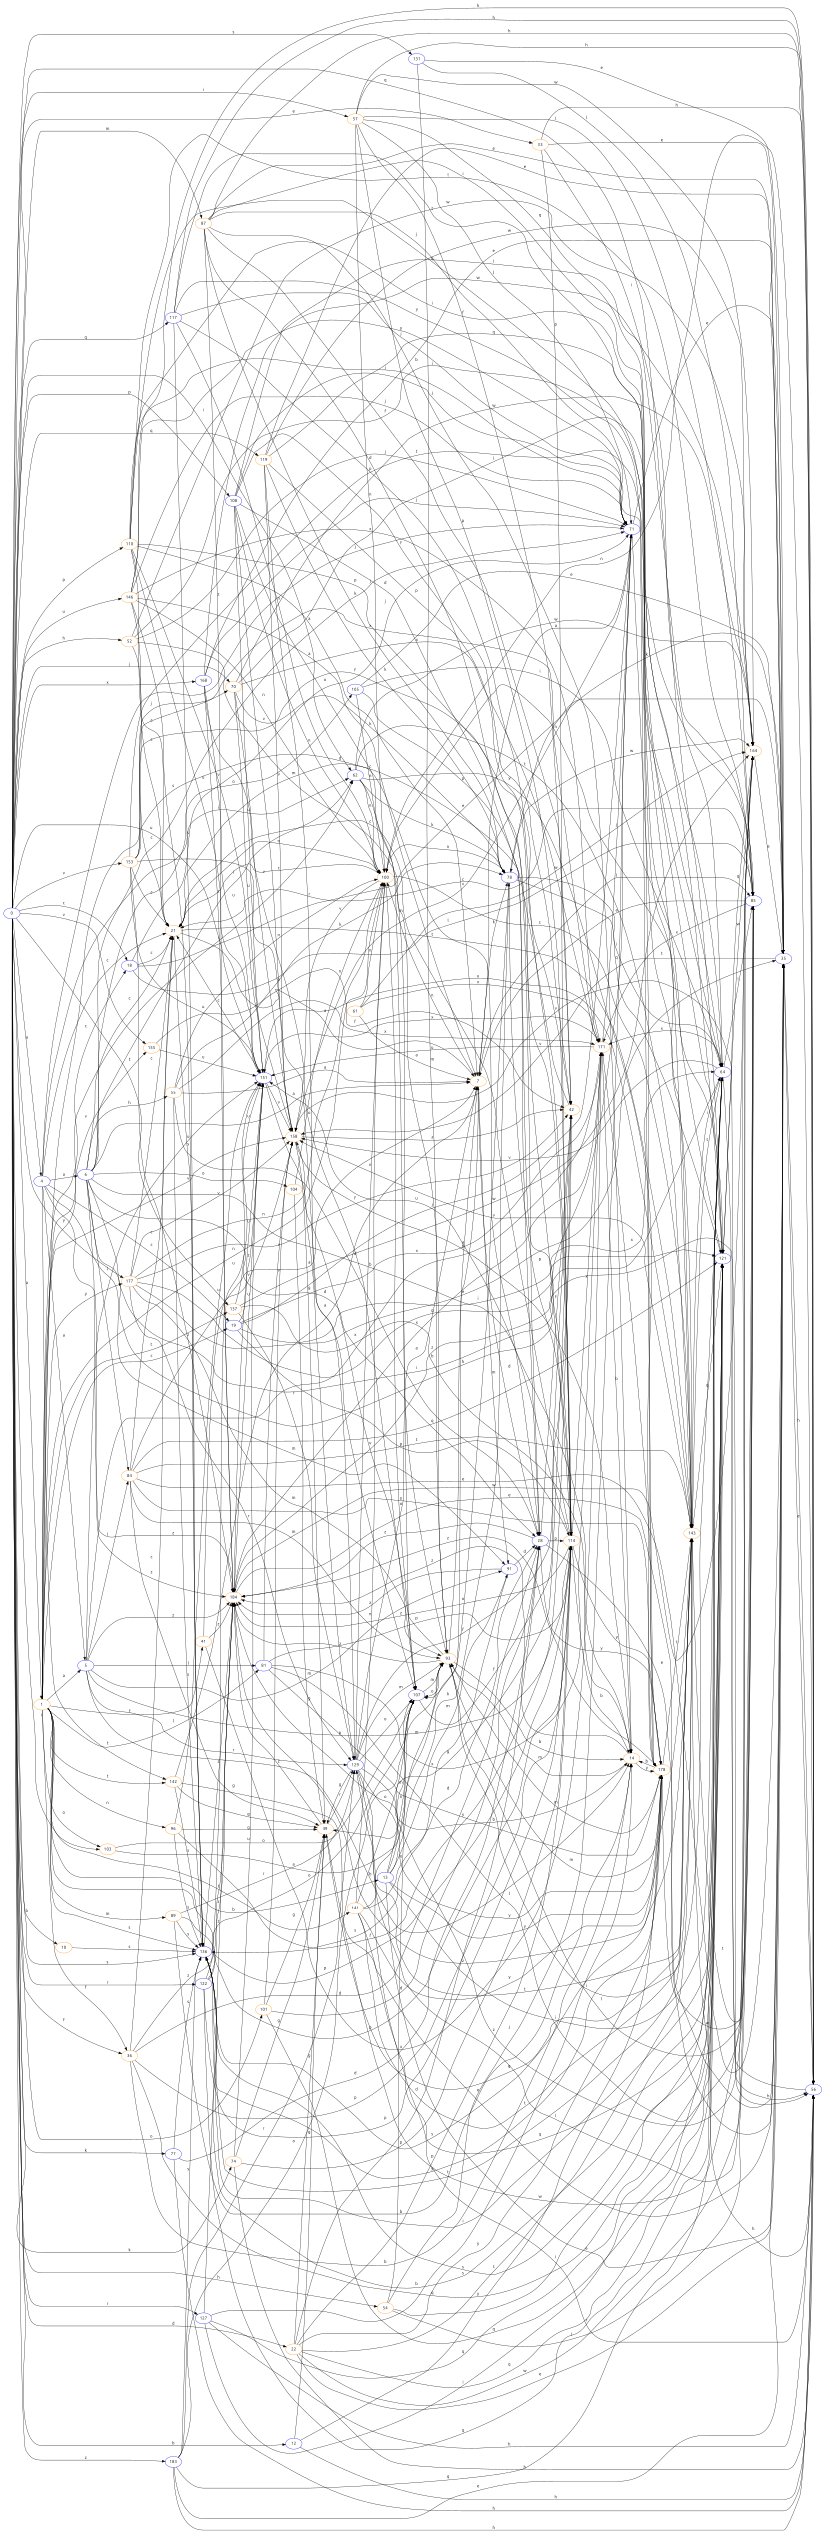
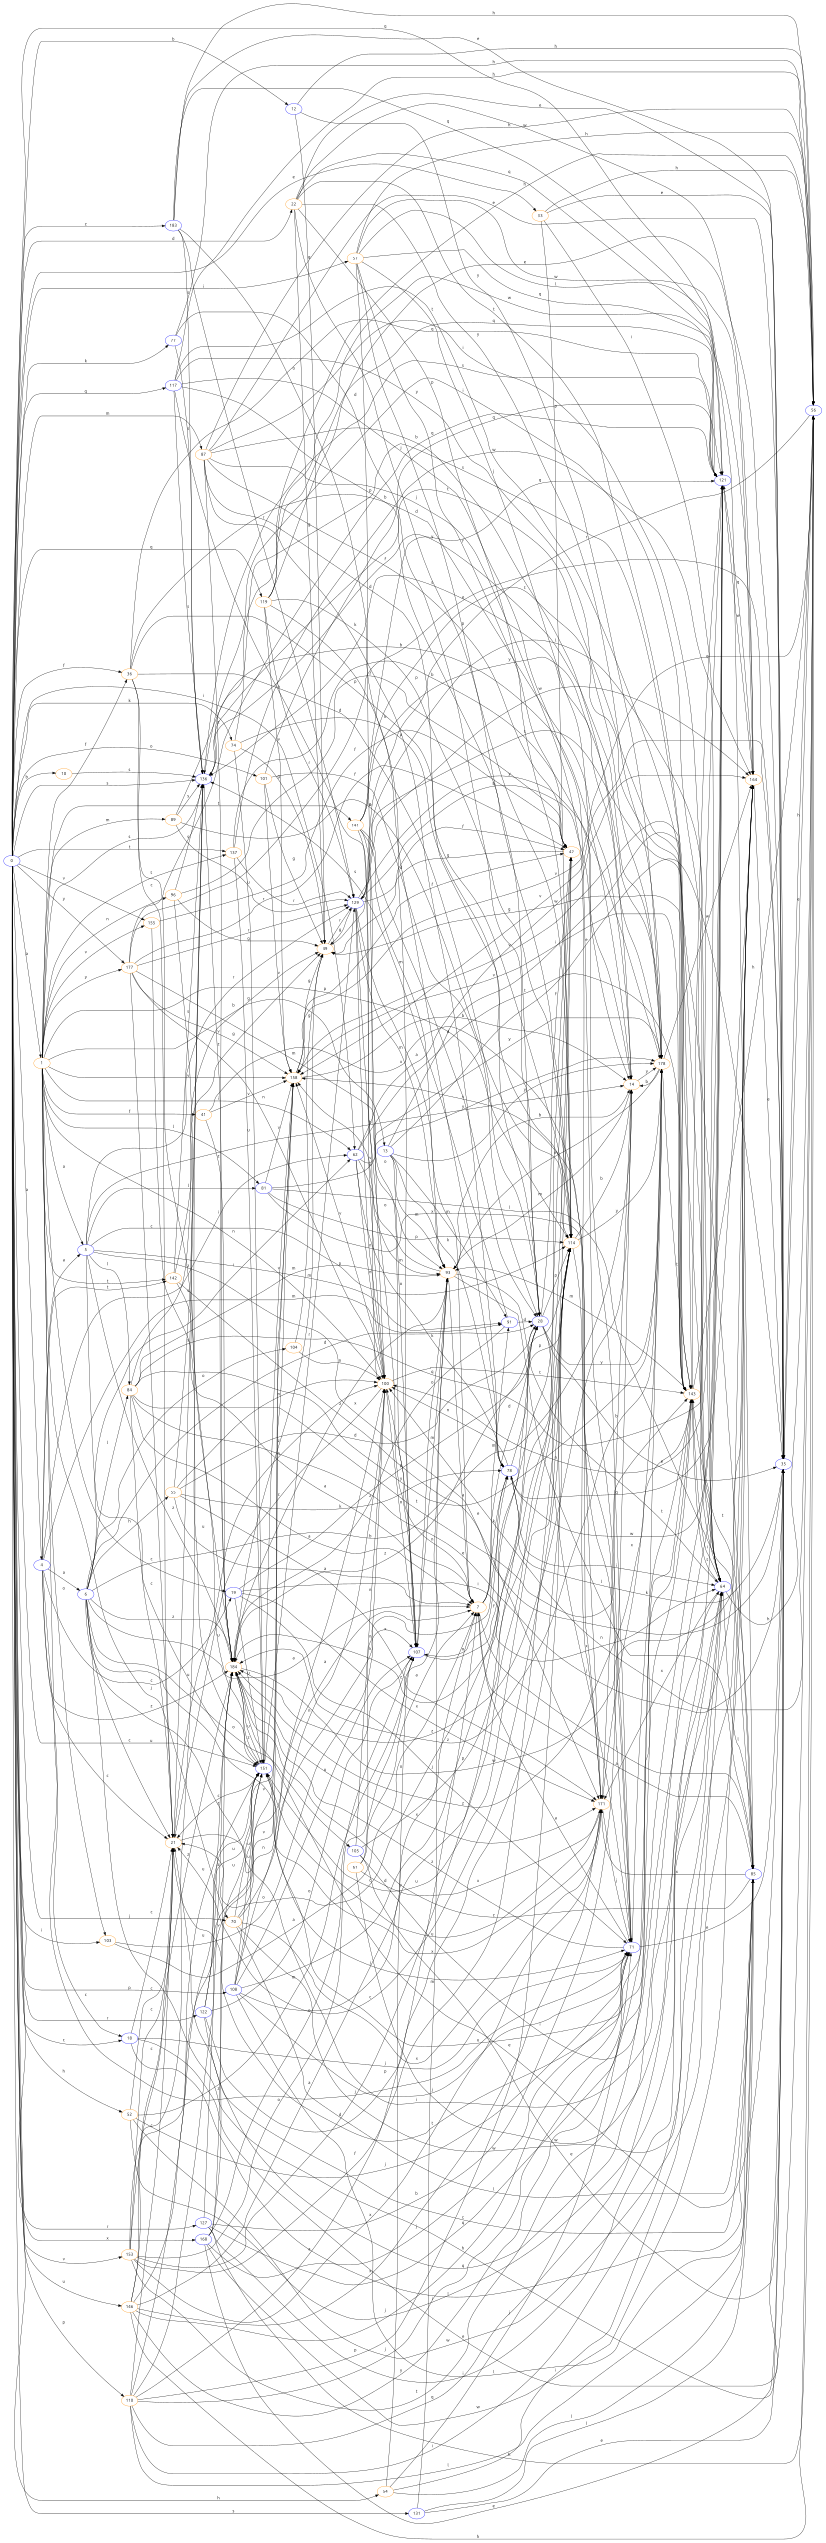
edge "28" -> "71": added, label "j"
